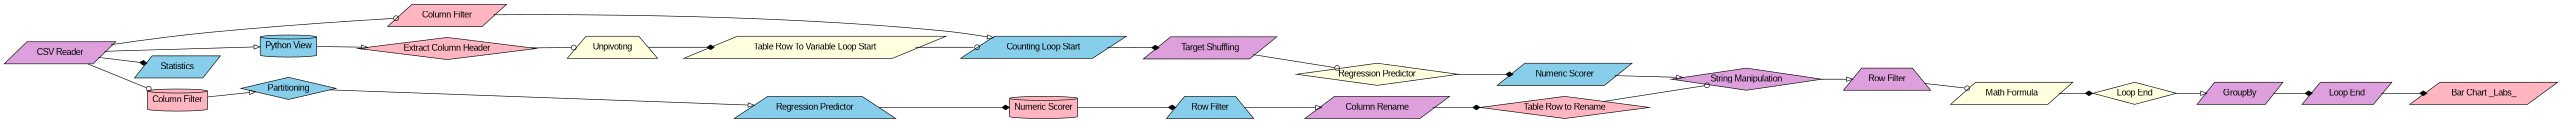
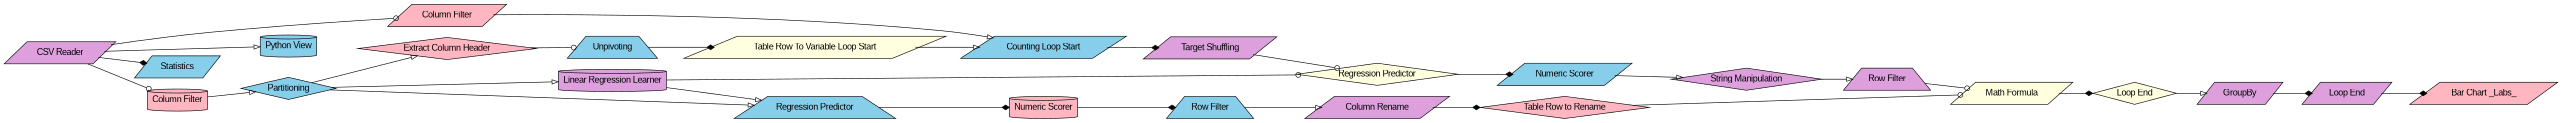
edge "Python View" -> "Extract Column Header": now "Partitioning" -> "Extract Column Header"
node "Unpivoting": fillcolor lightyellow -> skyblue
edge "Table Row To Variable Loop Start" -> "Counting Loop Start": arrowhead odot -> onormal
node "Linear Regression Learner": added
edge "Table Row to Rename" -> "String Manipulation": now "Table Row to Rename" -> "Math Formula"
